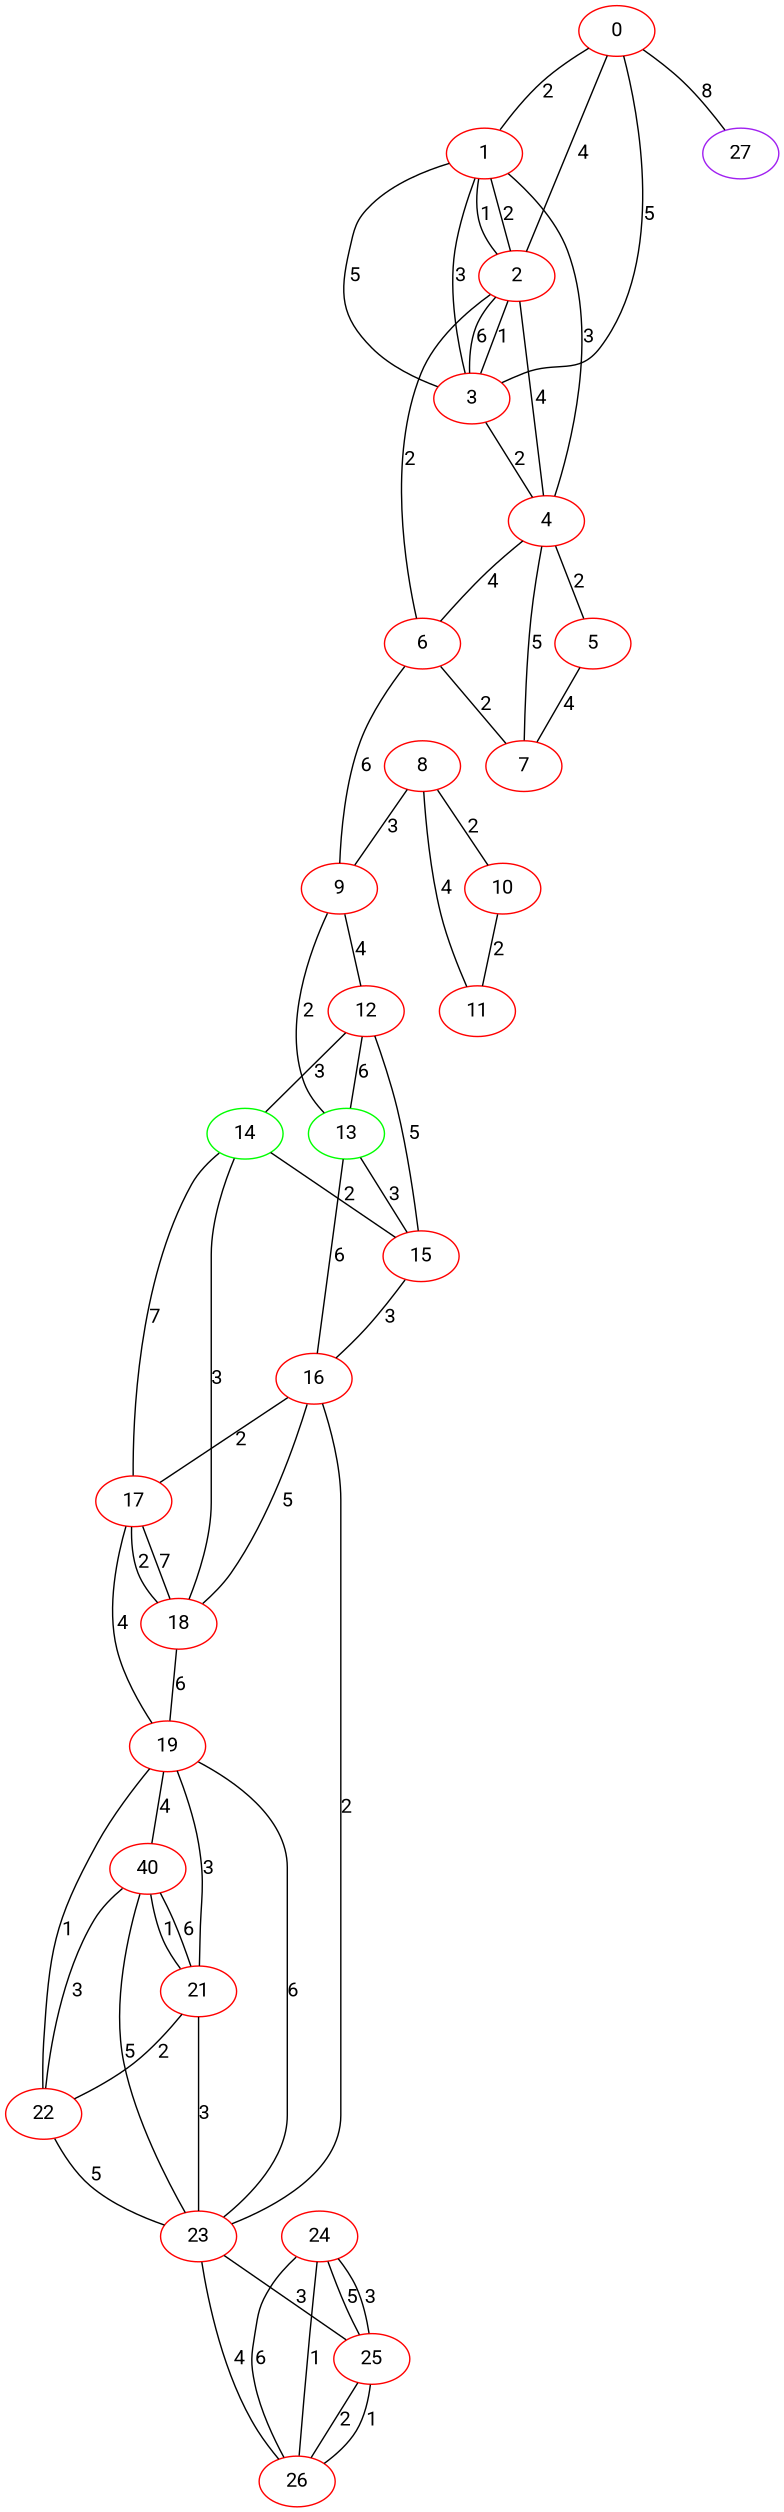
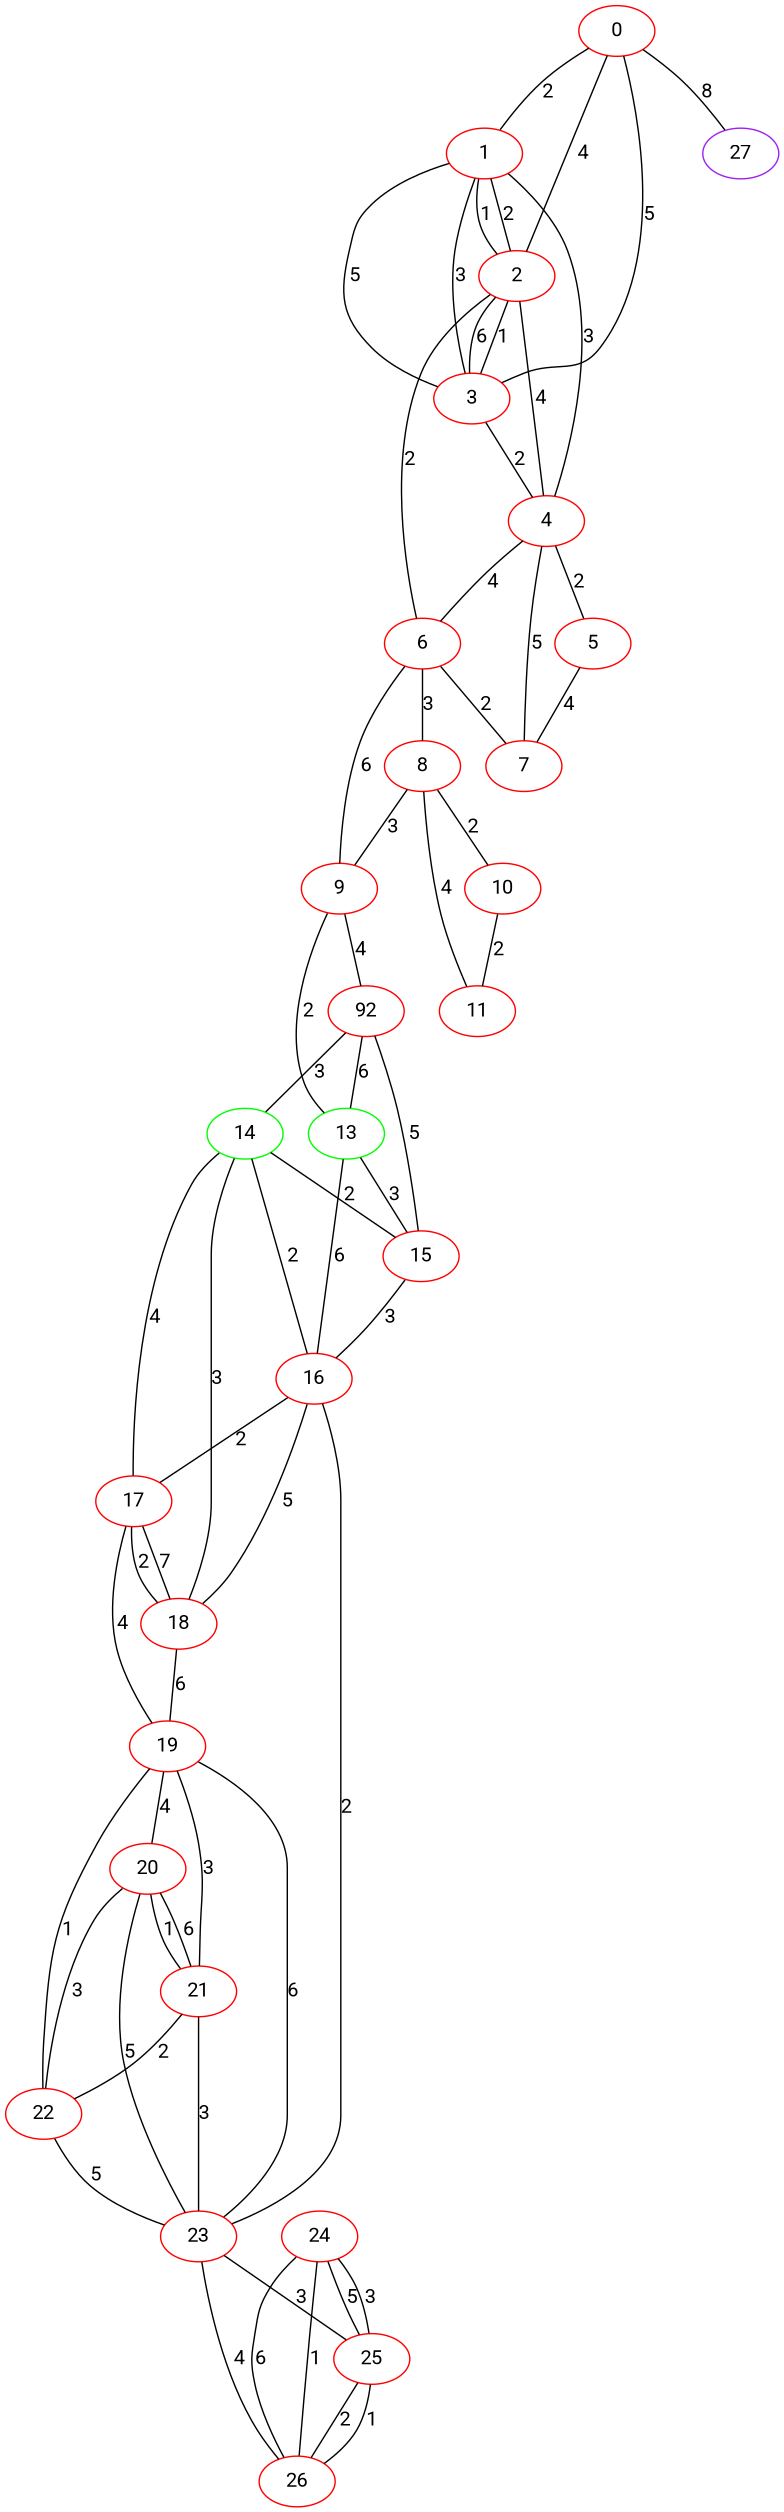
edge "6" -- "8": added, label "3"
node "12": label "12" -> "92"
edge "14" -- "16": added, label "2"
edge "14" -- "17": label "7" -> "4"
node "40": label "40" -> "20"
